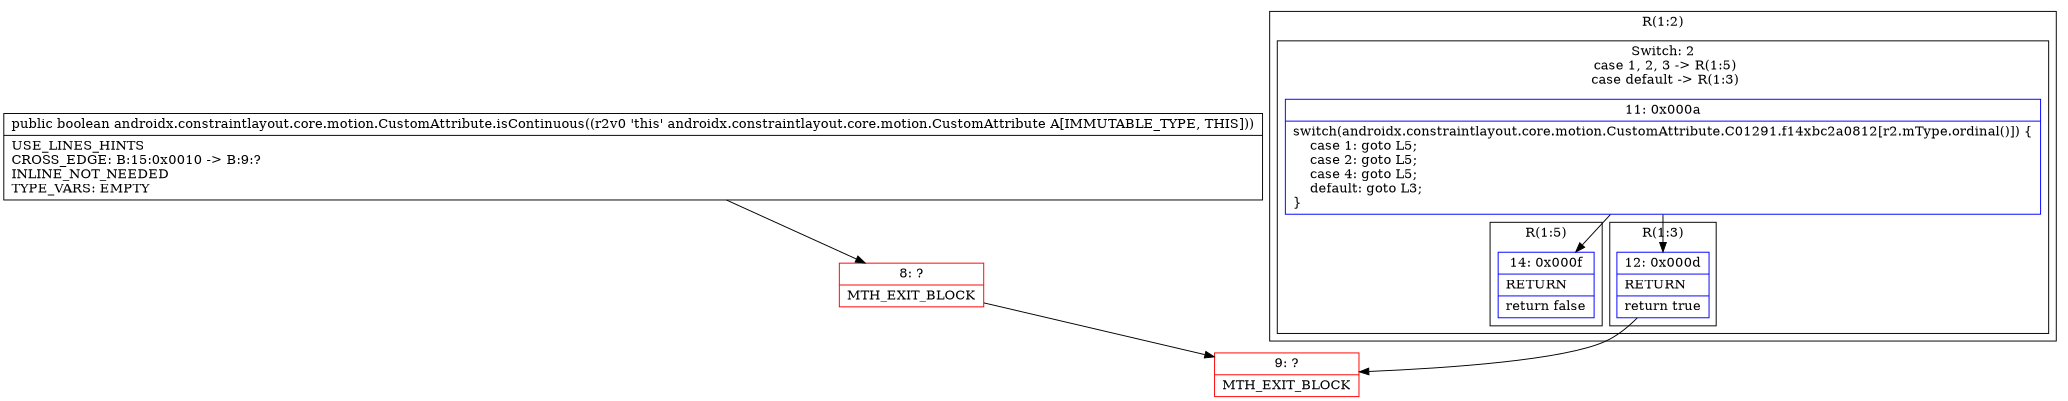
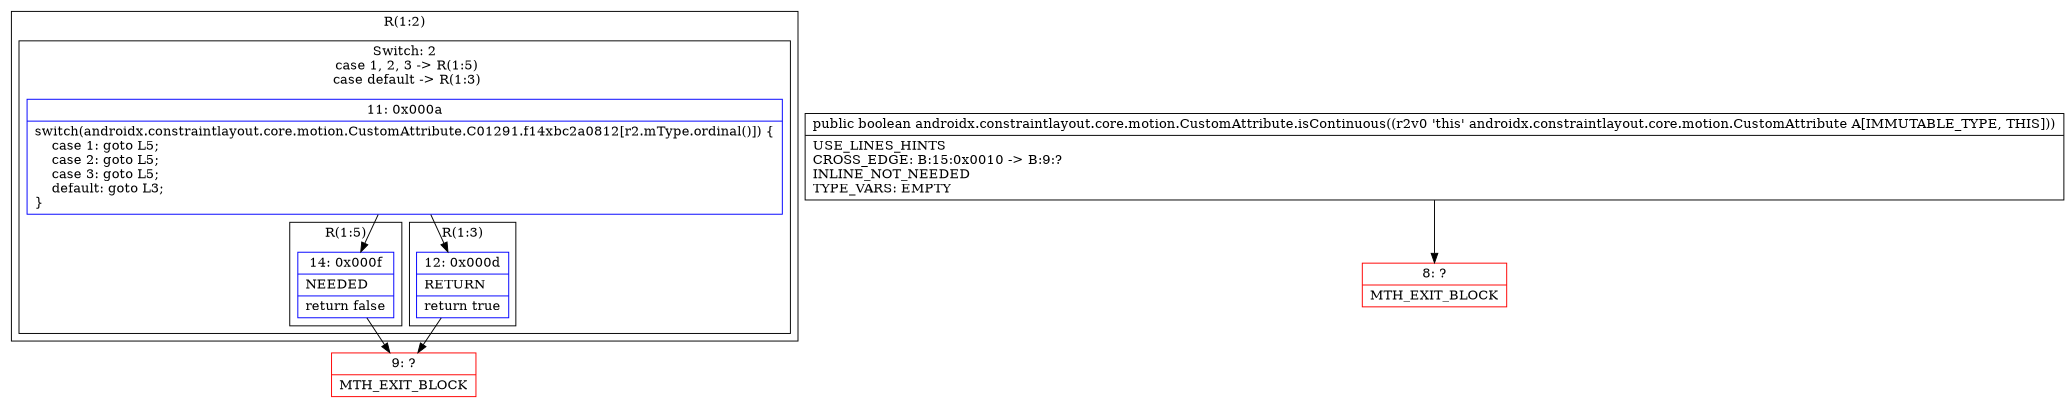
node "11: 0x000a": text "case 4: goto L5;" -> "case 3: goto L5;"
node "14: 0x000f": text "RETURN" -> "NEEDED"
edge "8: ?" -> "9: ?": now "14: 0x000f" -> "9: ?"
